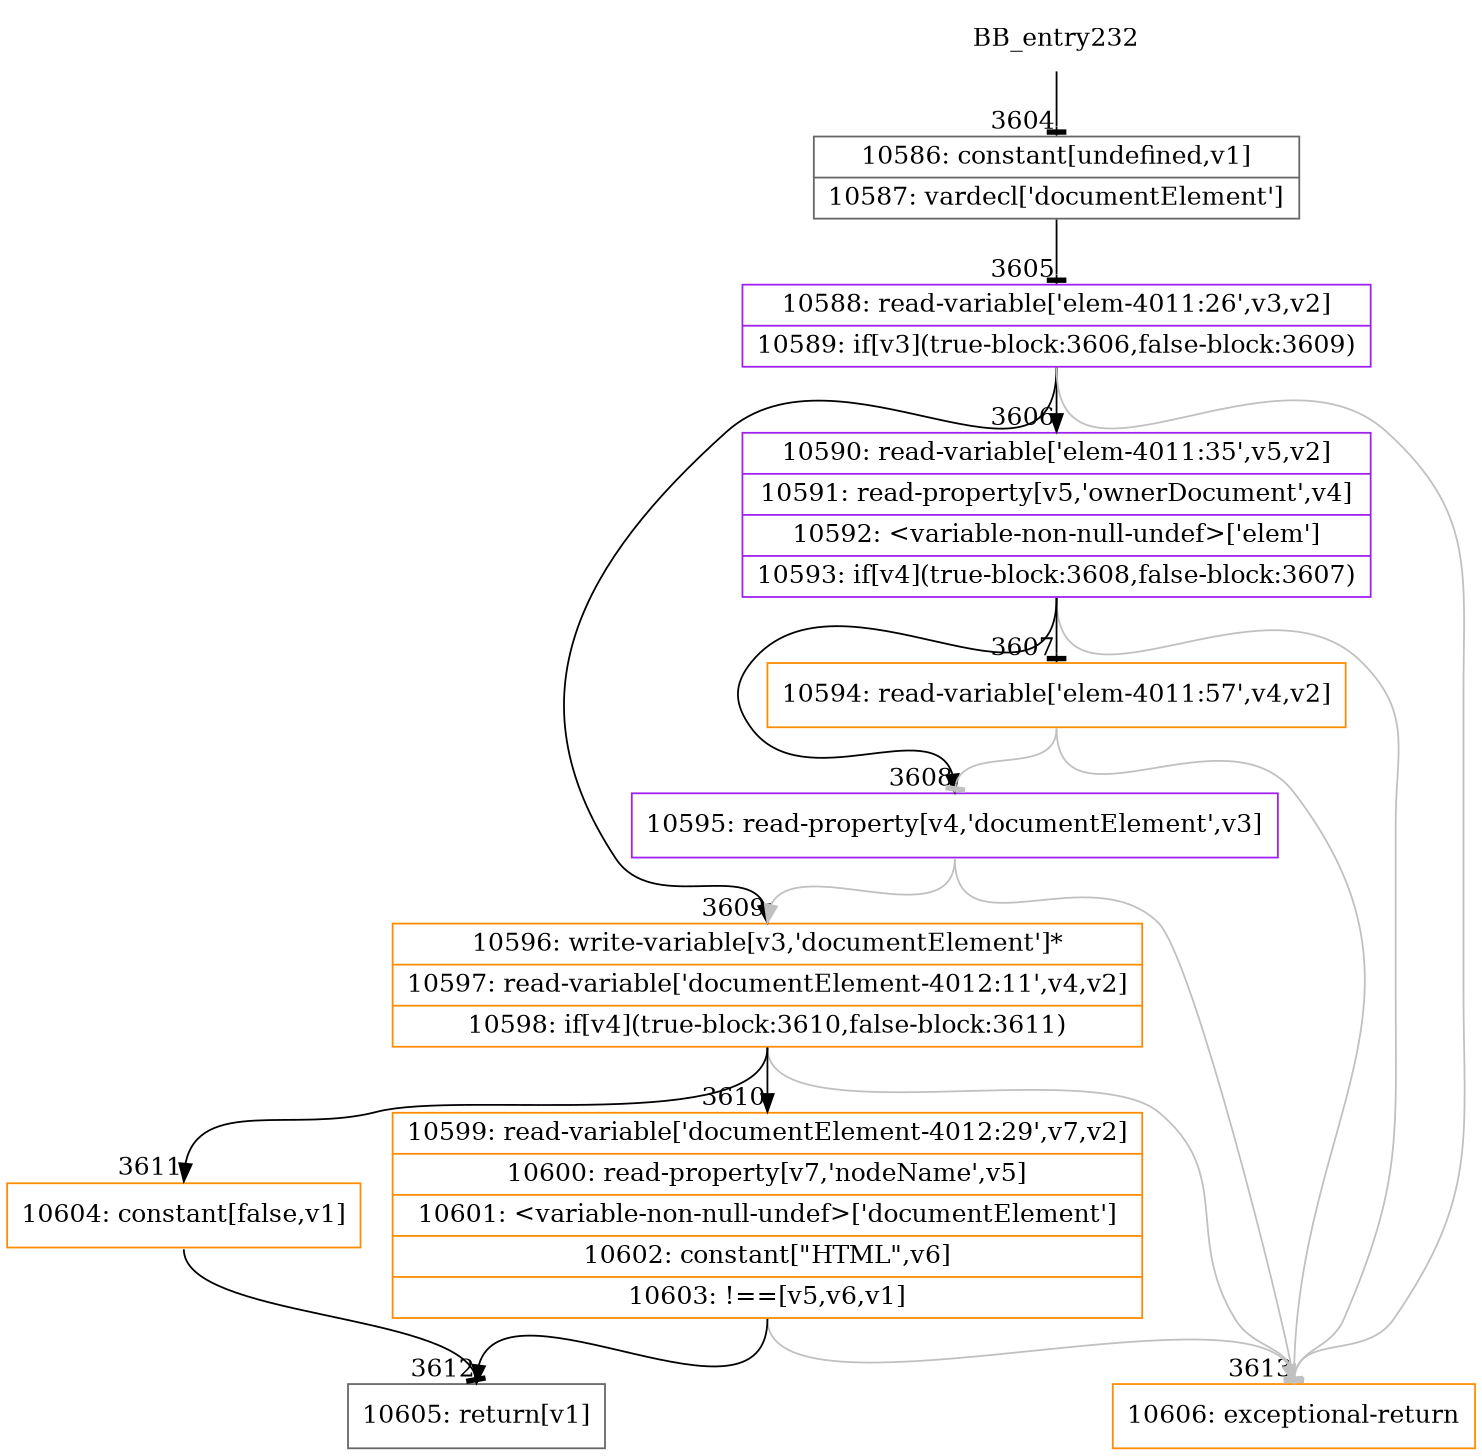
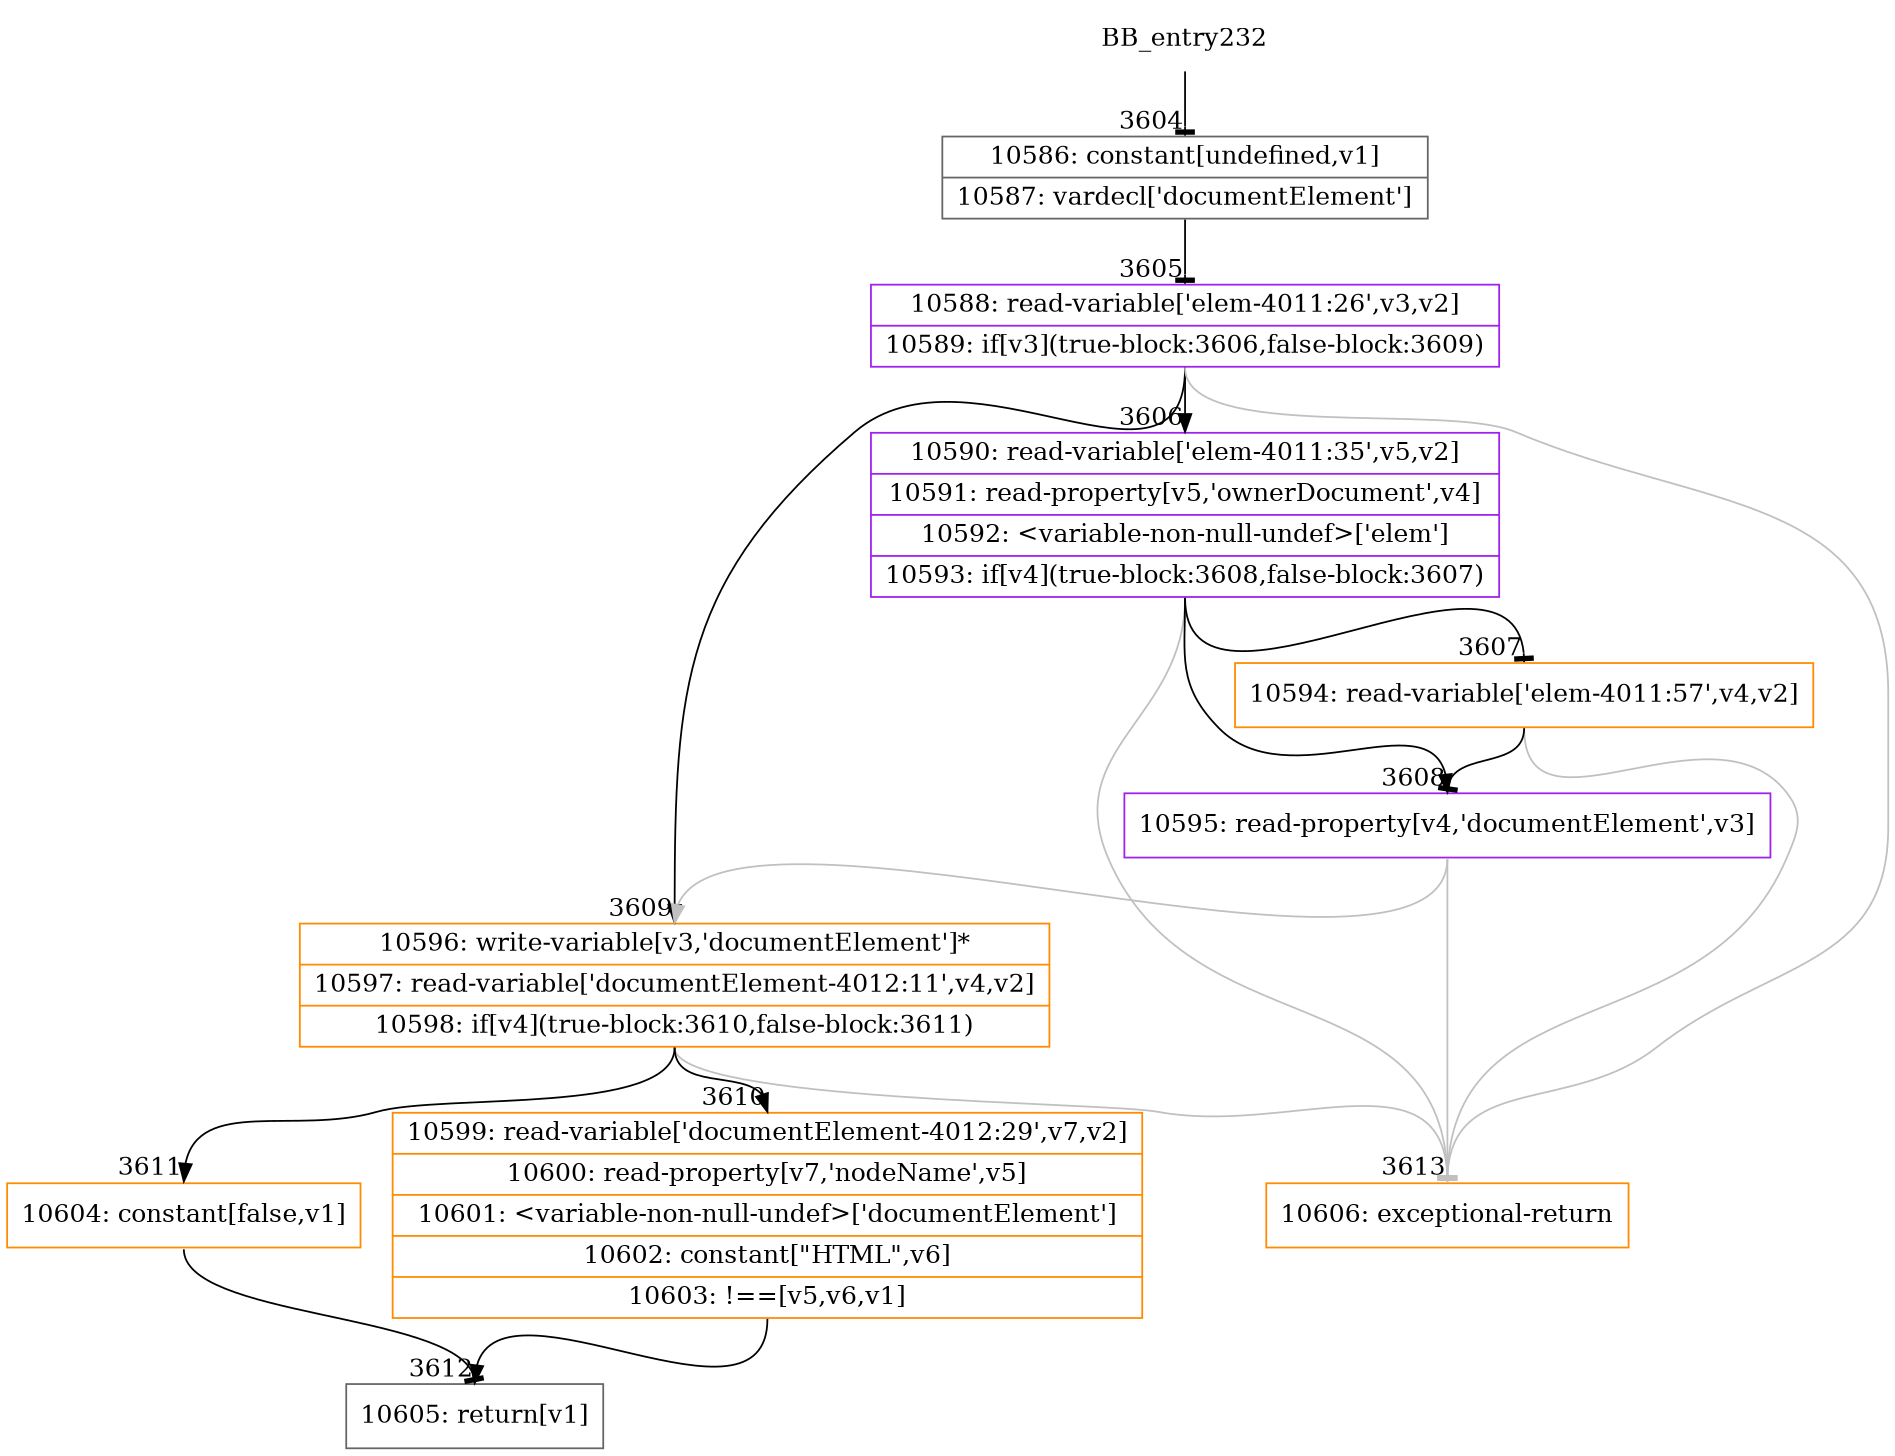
edge "10594: read-variable['elem-4011:57',v4,v2]" -> "10595: read-property[v4,'documentElement',v3]": color gray -> black
edge "10599: read-variable['documentElement-4012:29',v7,v2]" -> "10606: exceptional-return": removed
